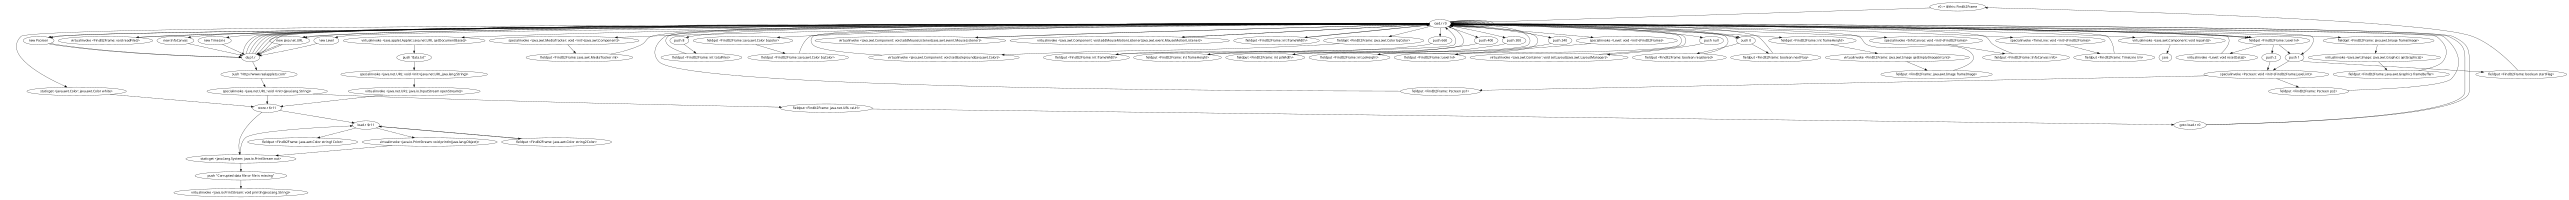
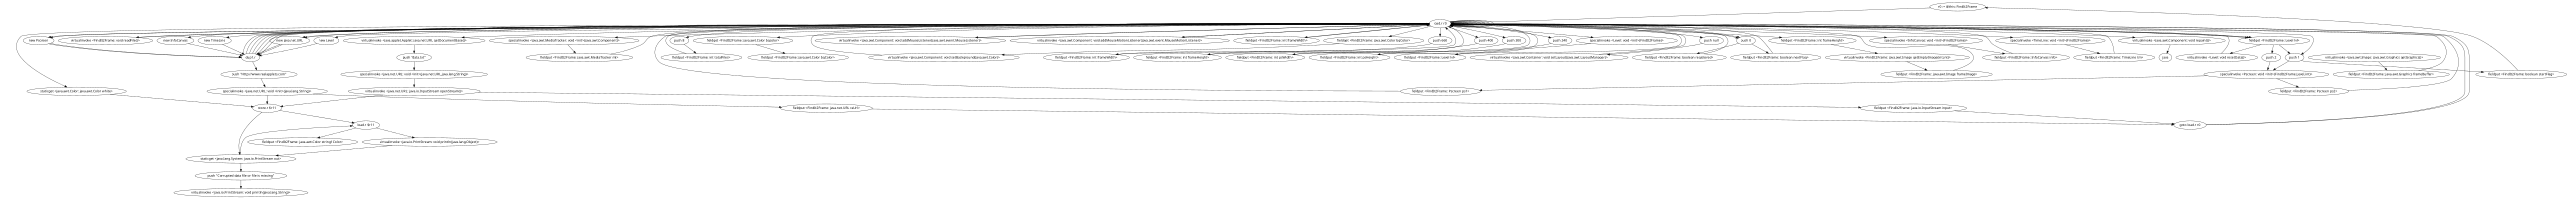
edge "fieldput <FindIt2Frame: java.awt.Color bgColor>" -> "load.r r0": removed
node "fieldget <FindIt2Frame: java.awt.Image frameImage>": removed
node "fieldput <FindIt2Frame: java.io.InputStream input>": added
node "fieldput <FindIt2Frame: java.awt.Color string2Color>": removed
